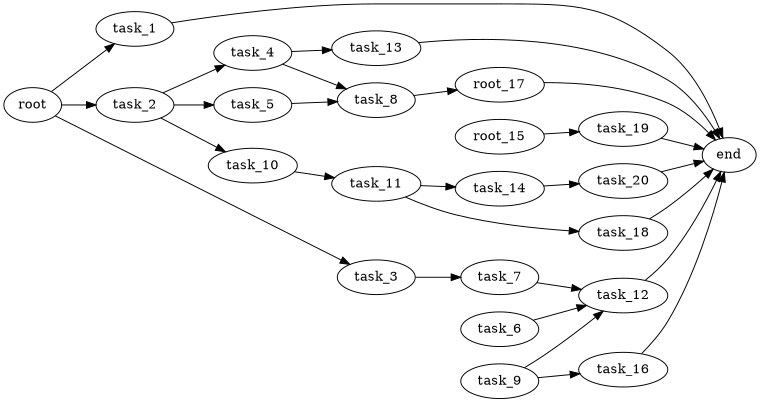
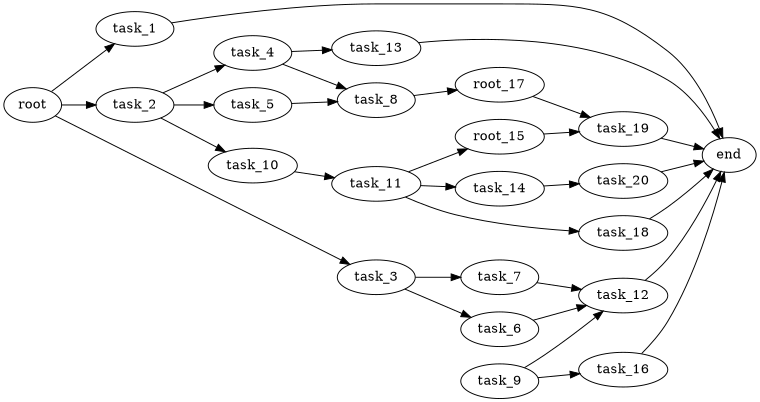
edge "root_17" -> "end": now "root_17" -> "task_19"
edge "task_11" -> "root_15": added
edge "task_3" -> "task_6": added
